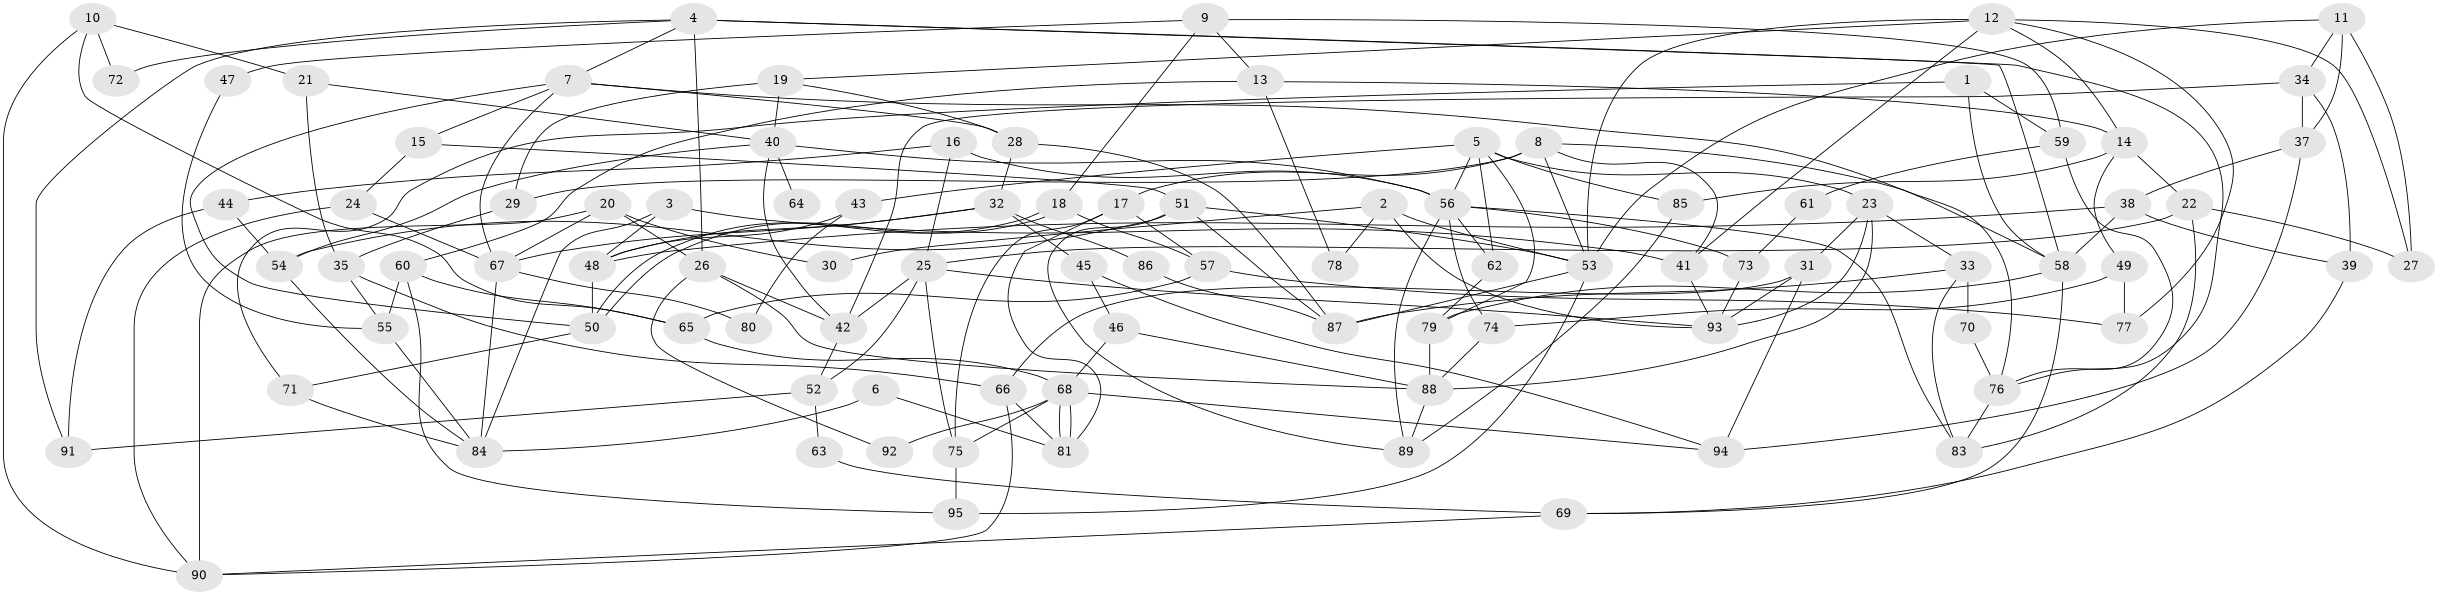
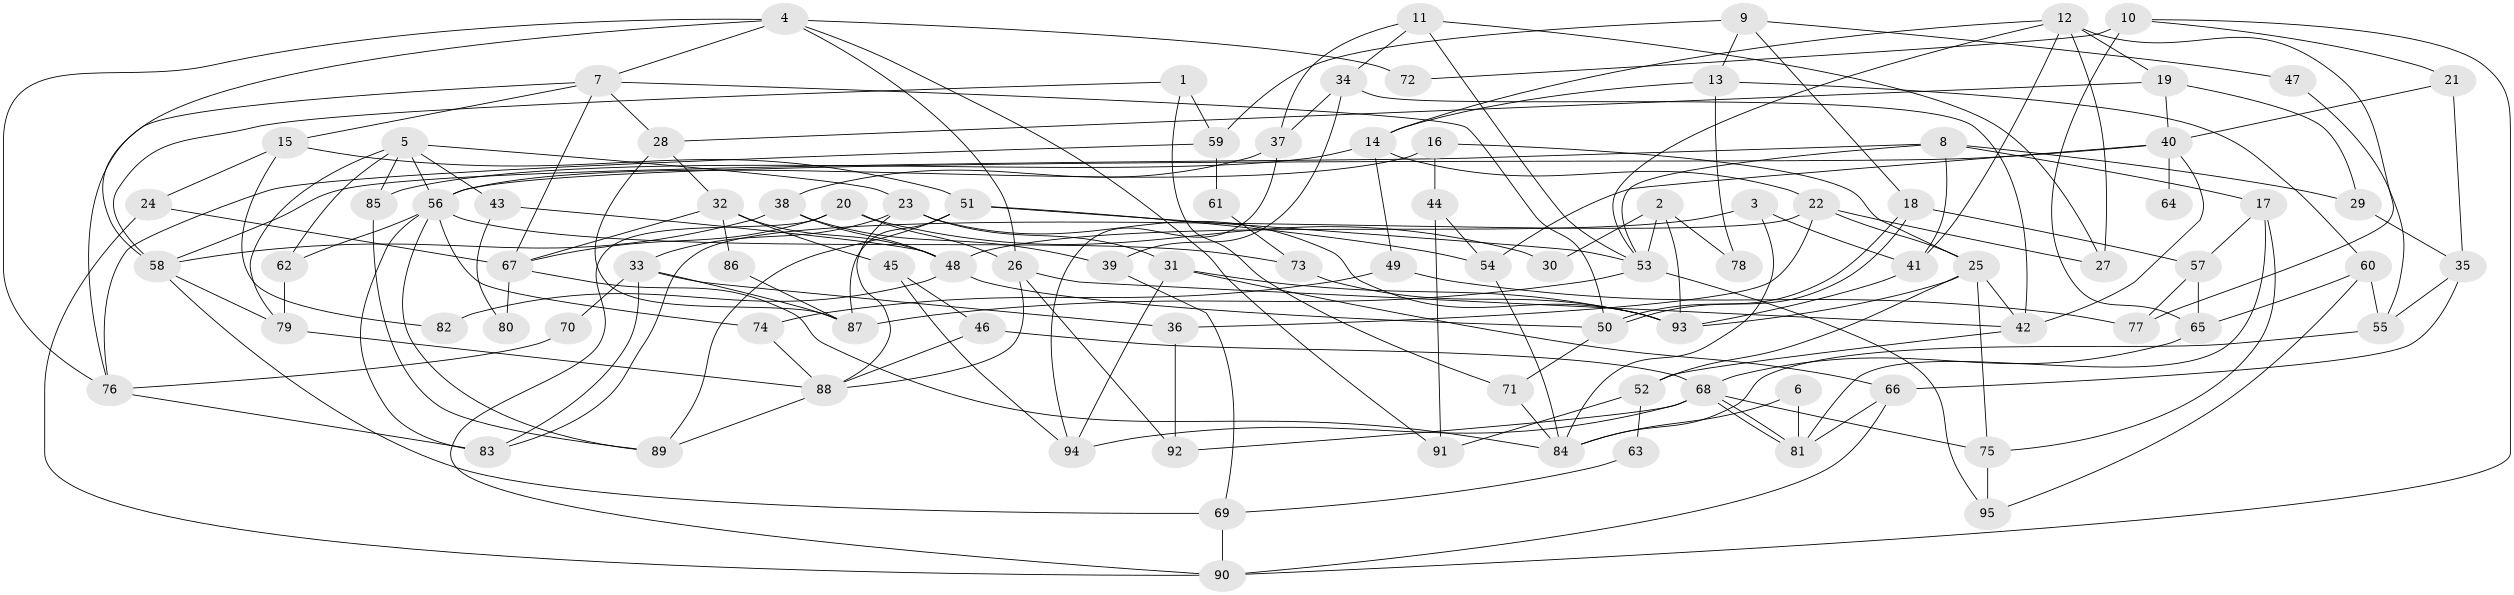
node "82": added
node "36": added
